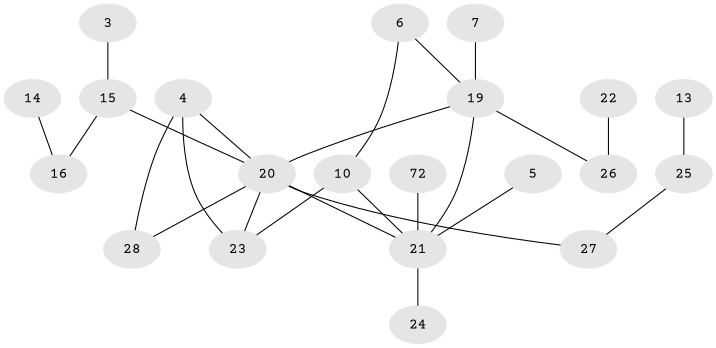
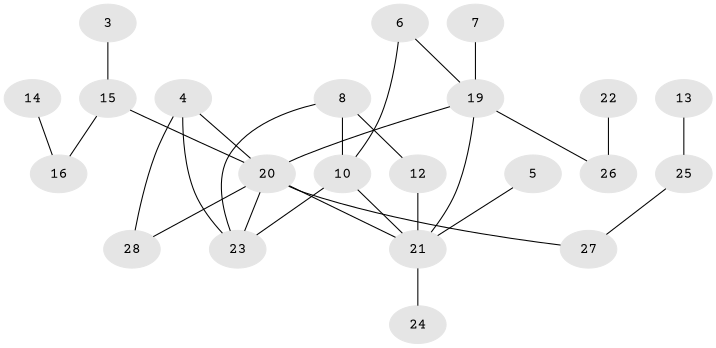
node "8": added
node "72": label "72" -> "12"
